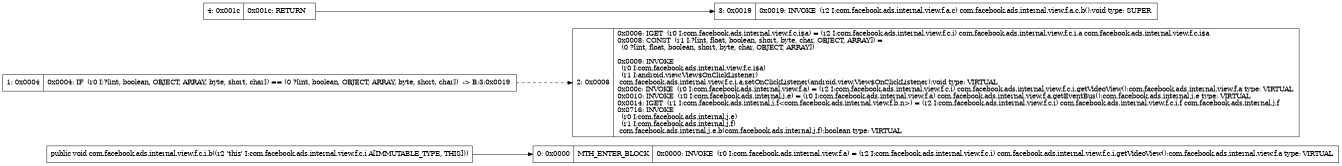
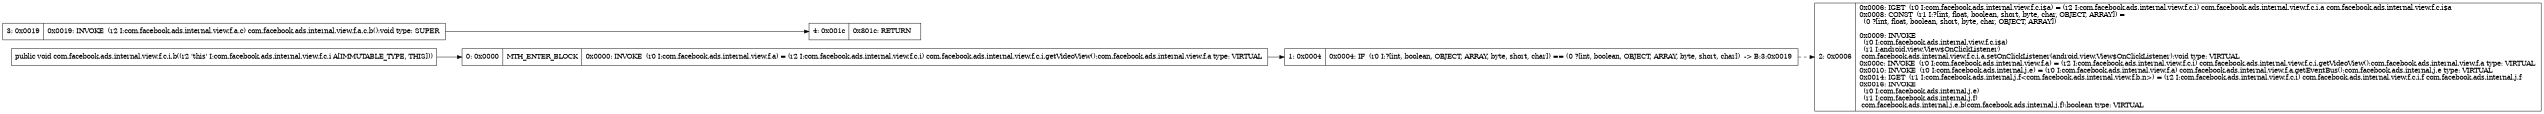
node "4: 0x001c": text "0x001c: RETURN" -> "0x801c: RETURN"
edge "4: 0x001c" -> "3: 0x0019": reversed
edge "0: 0x0000" -> "1: 0x0004": added
node "2: 0x0006": text "0x0716: INVOKE" -> "0x0016: INVOKE"
